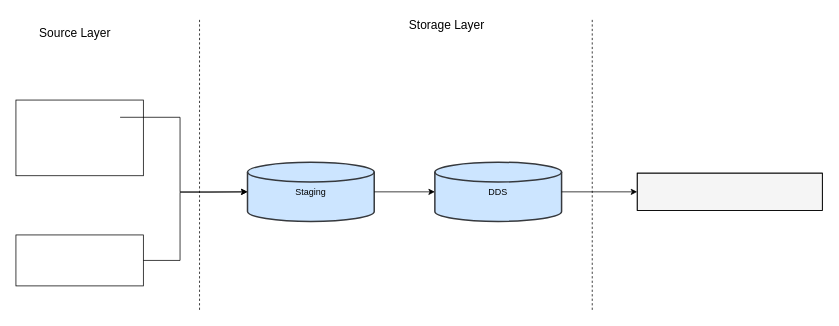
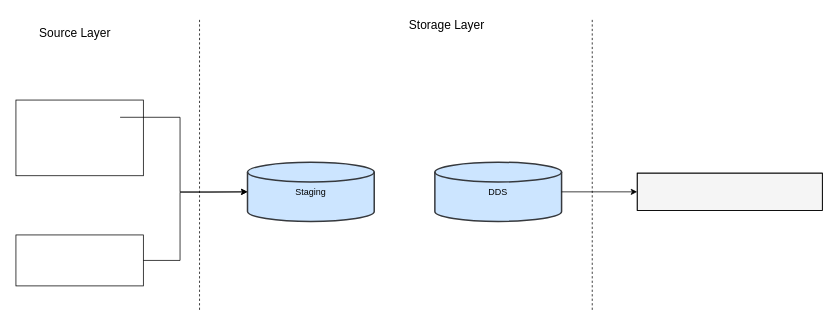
edge "Staging" -> "DDS": removed
